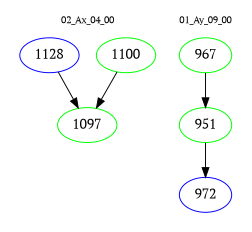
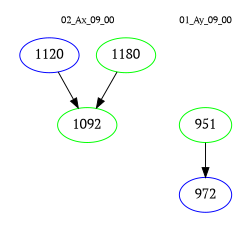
cluster "02_Ax_04_00": label "02_Ax_04_00" -> "02_Ax_09_00"
node "1128": label "1128" -> "1120"
node "1100": label "1100" -> "1180"
node "967": removed
node "1097": label "1097" -> "1092"
